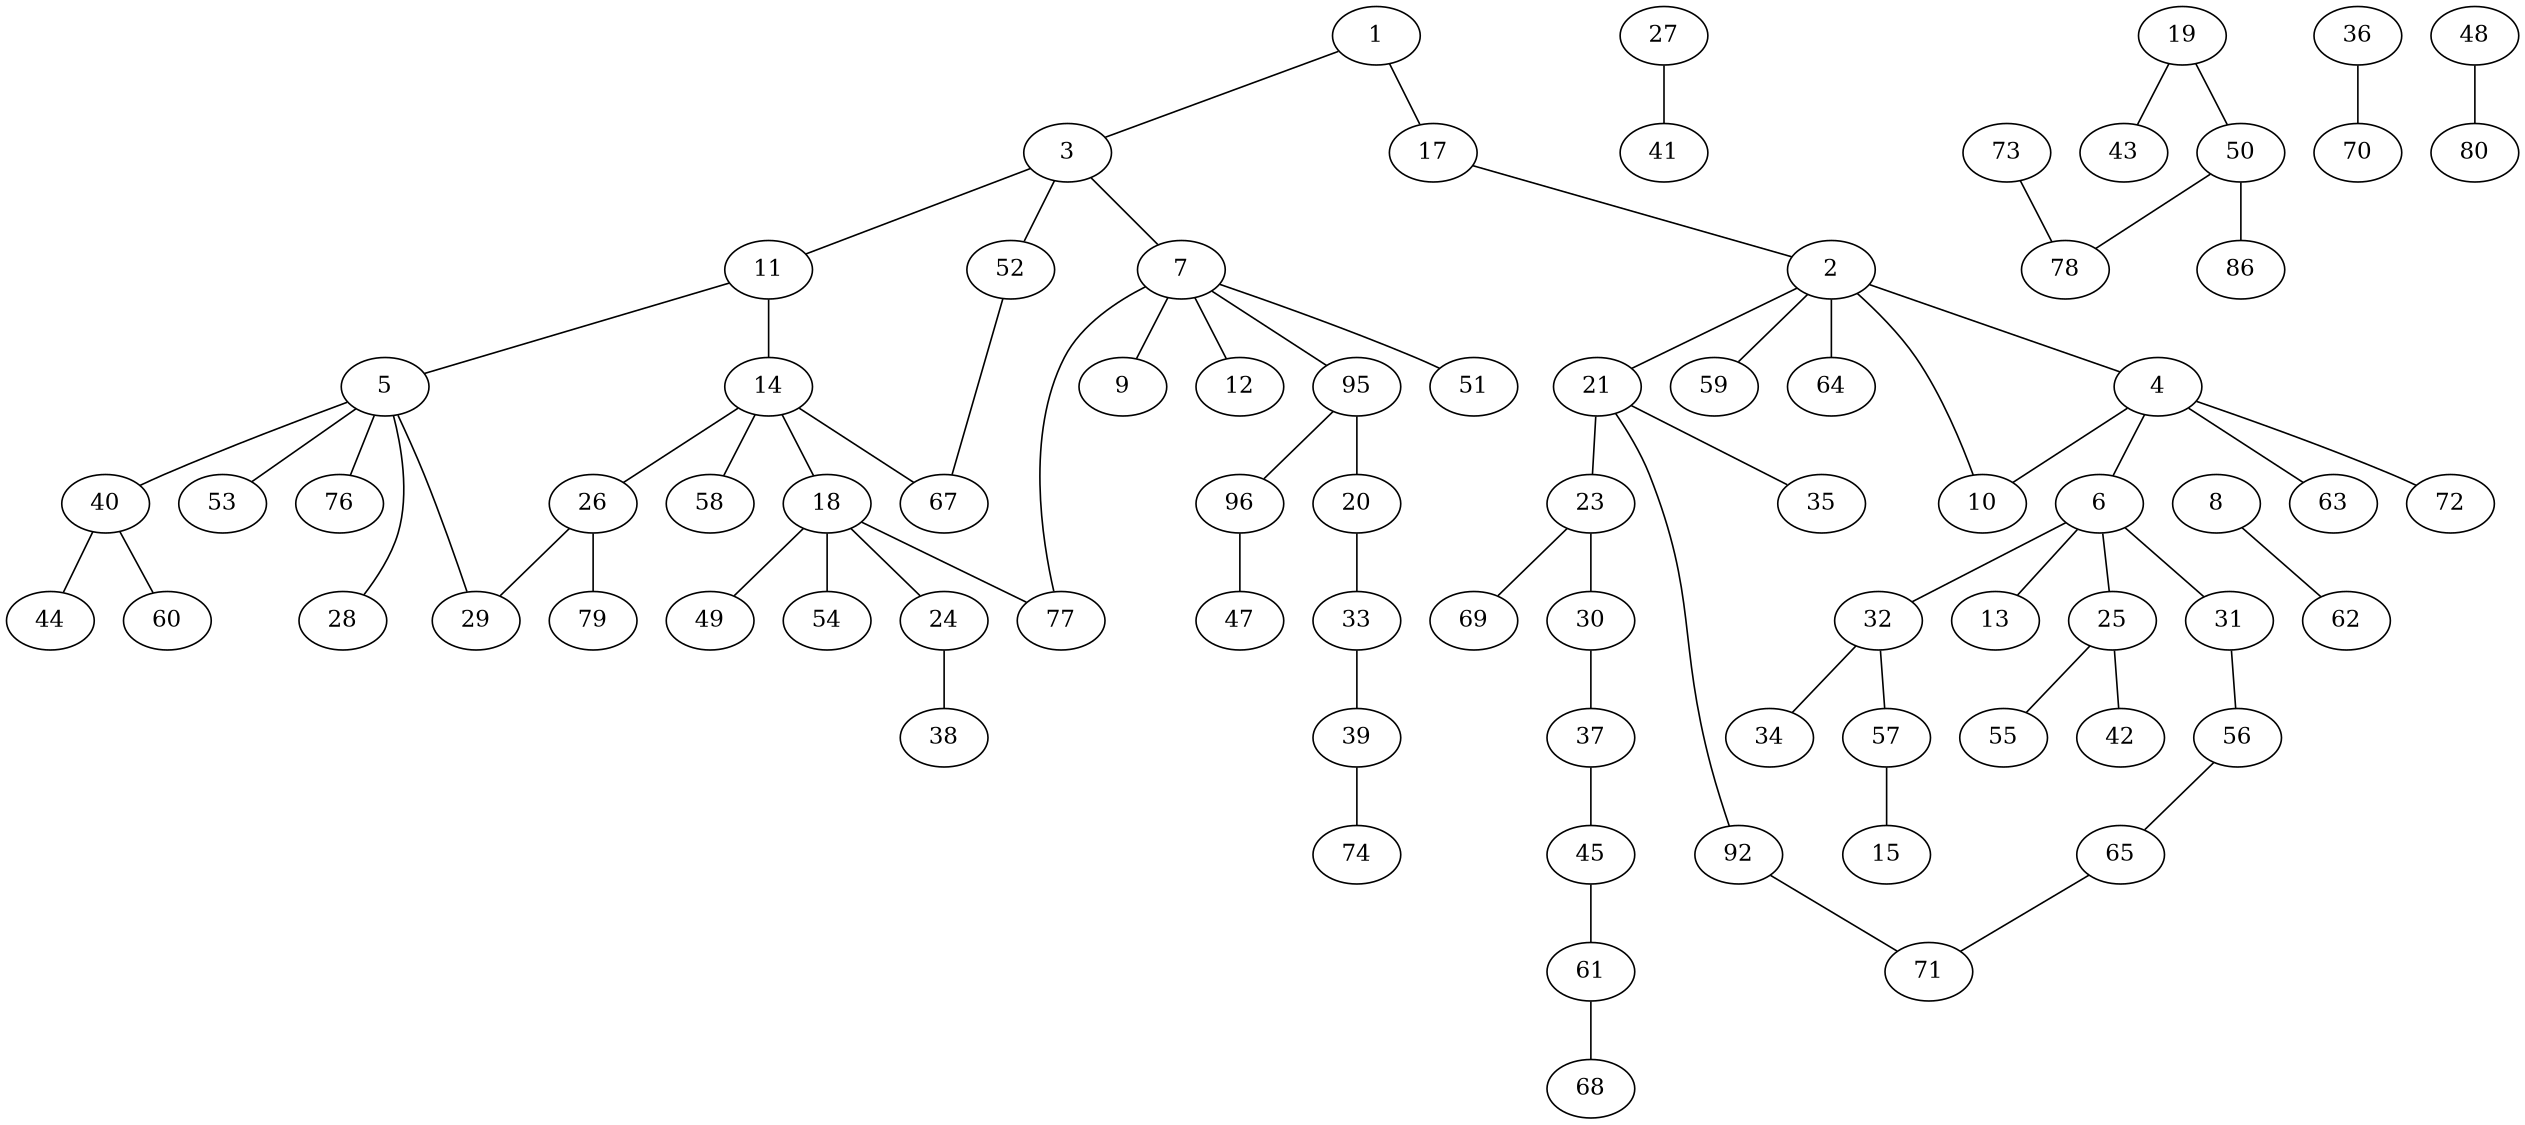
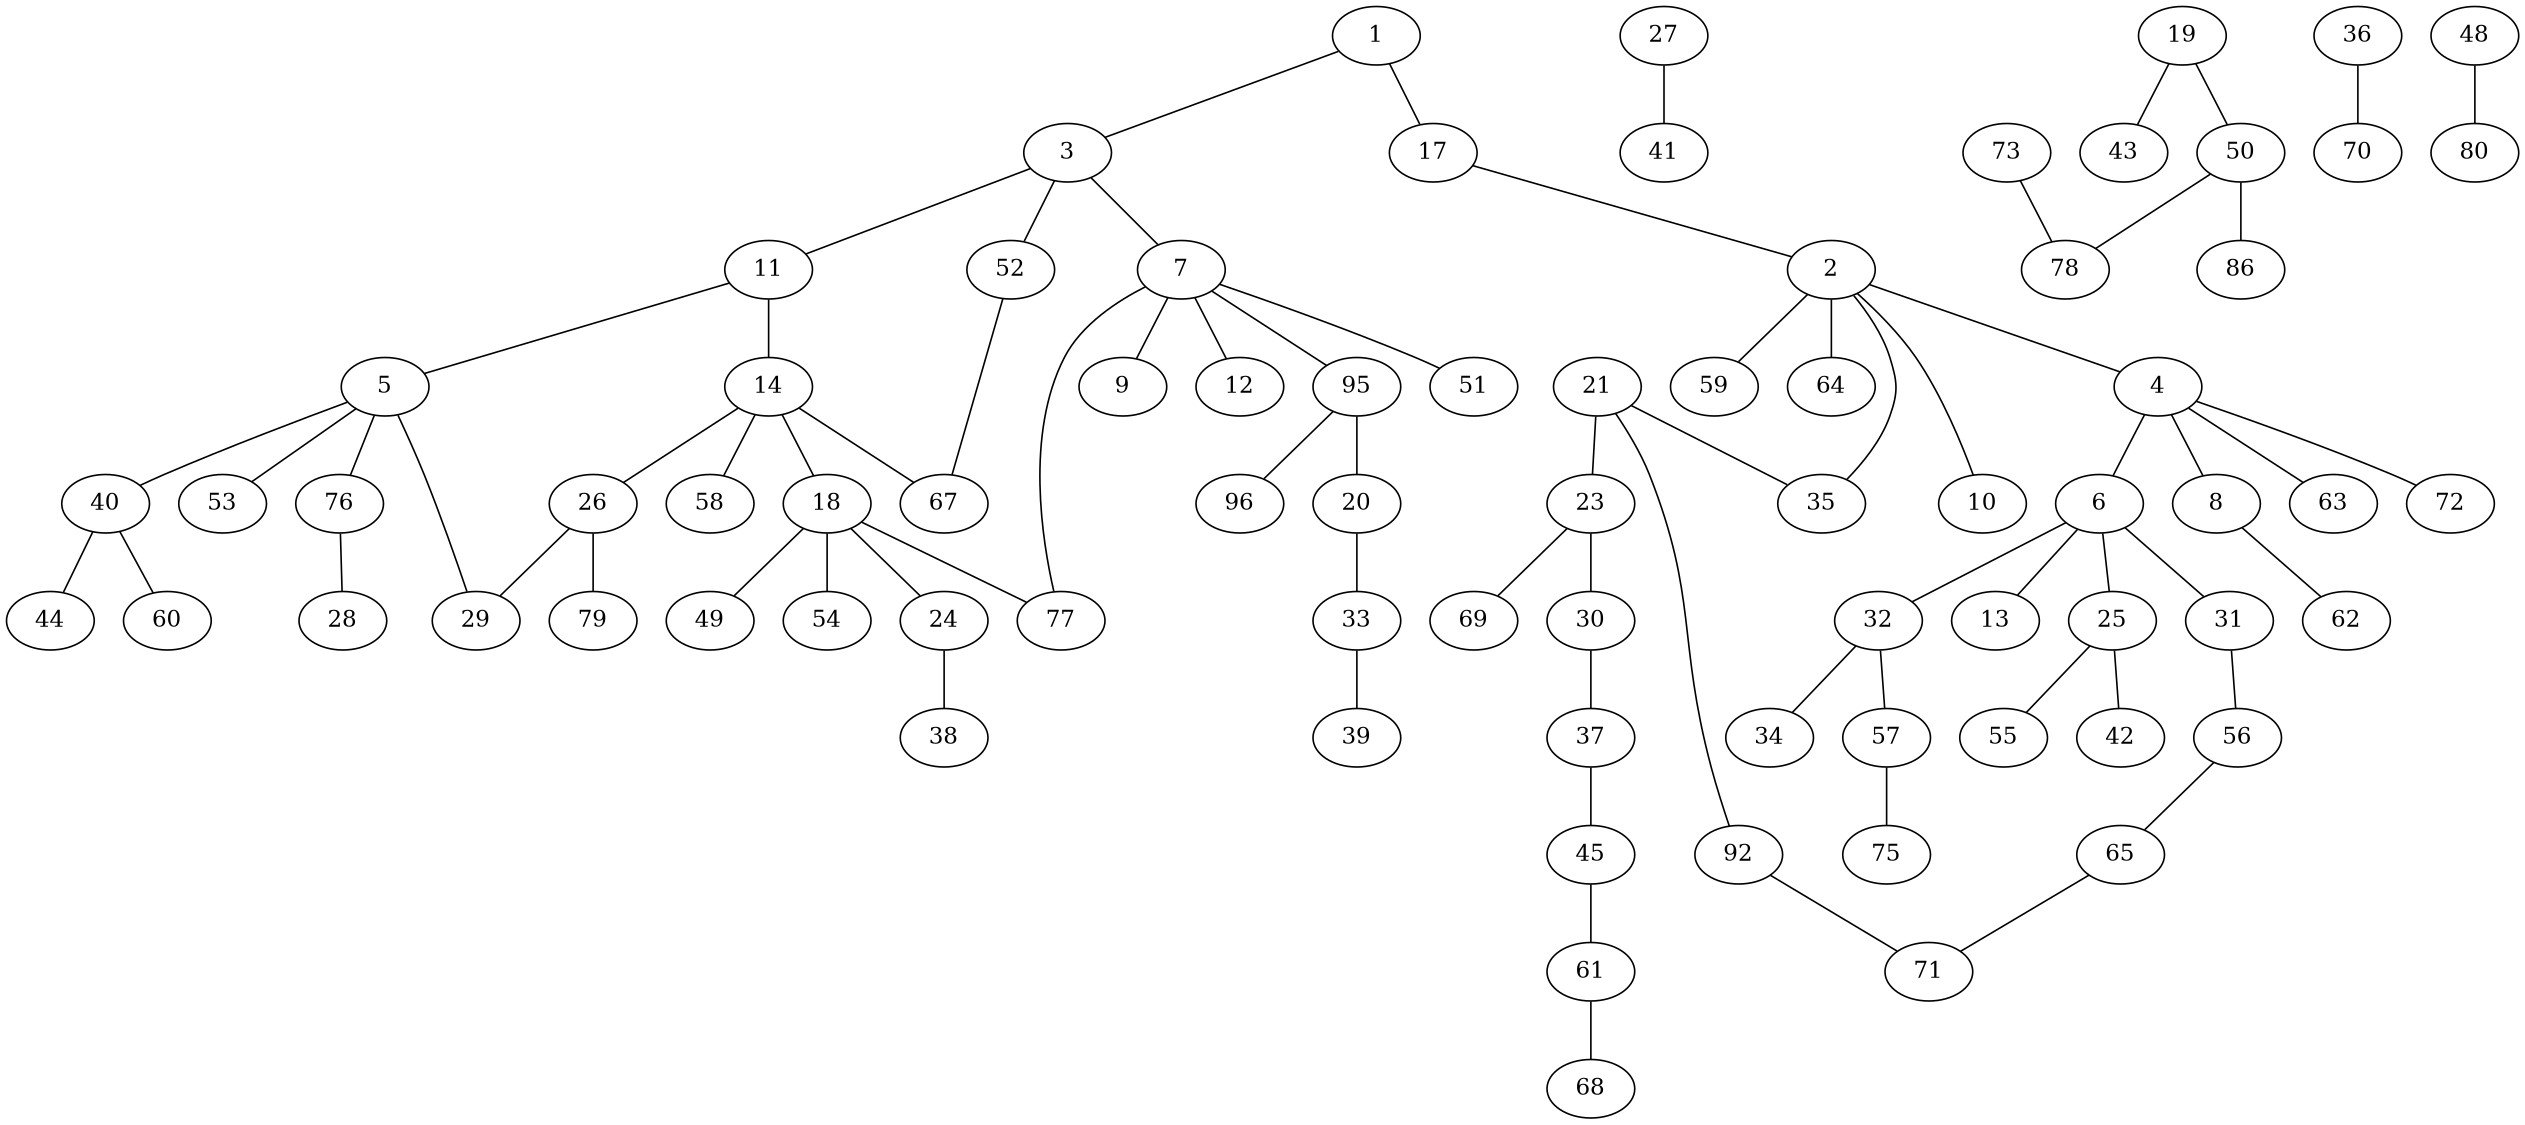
edge "2" -- "21": now "2" -- "35"
edge "4" -- "10": now "4" -- "8"
edge "5" -- "28": now "76" -- "28"
node "47": removed
node "74": removed
node "15": label "15" -> "75"
